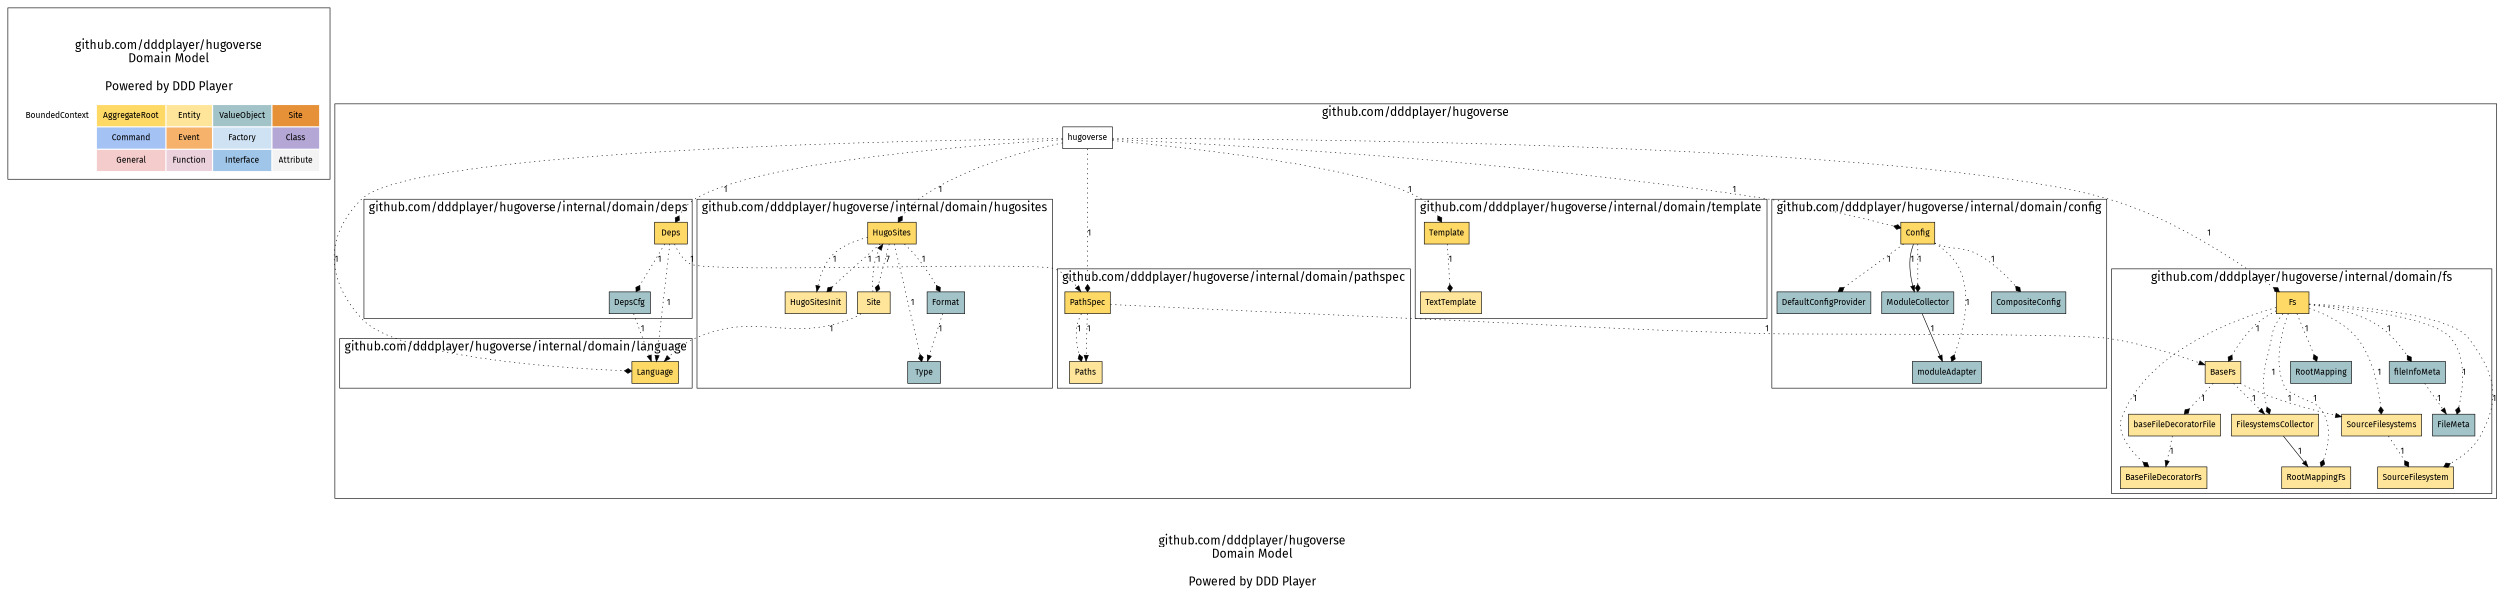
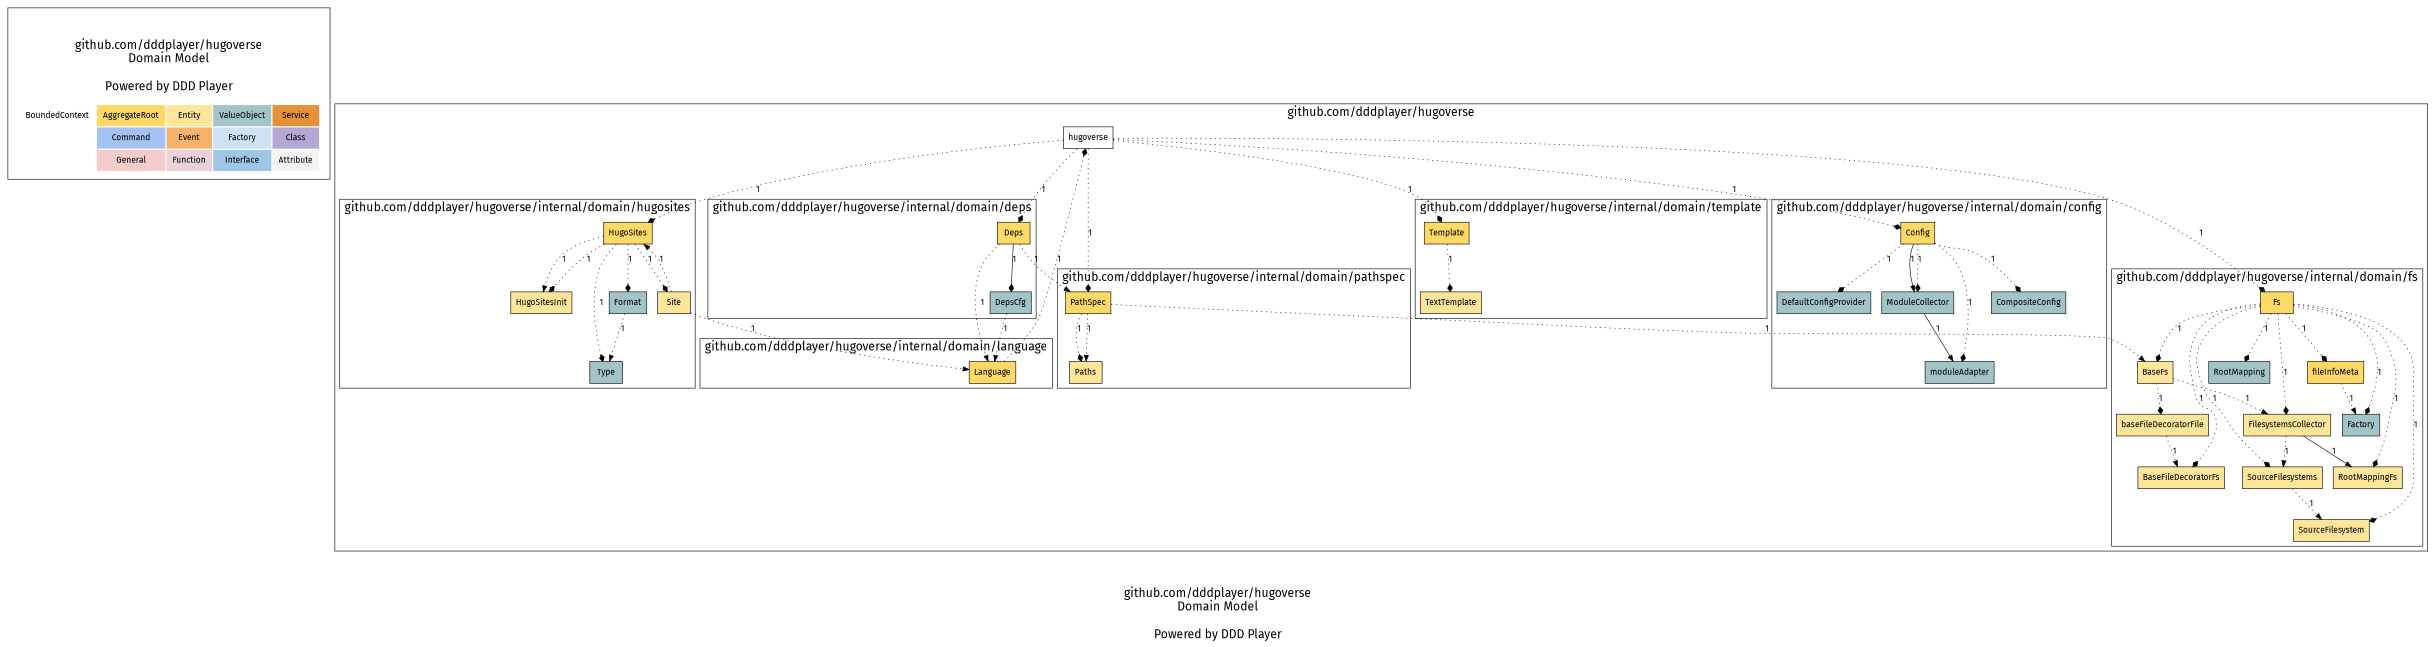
node "BoundedContext": text "Site" -> "Service"
edge "hugoverse" -> "Language": reversed
edge "HugoSites" -> "Site": label "7" -> "1"
edge "Deps" -> "DepsCfg": style dotted -> solid
node "fileInfoMeta": fillcolor #a2c4c9ff -> #ffd966ff
edge "BaseFs" -> "SourceFilesystems": now "FilesystemsCollector" -> "SourceFilesystems"
node "FileMeta": label "FileMeta" -> "Factory"
edge "SourceFilesystems" -> "SourceFilesystem": arrowhead diamond -> normal
